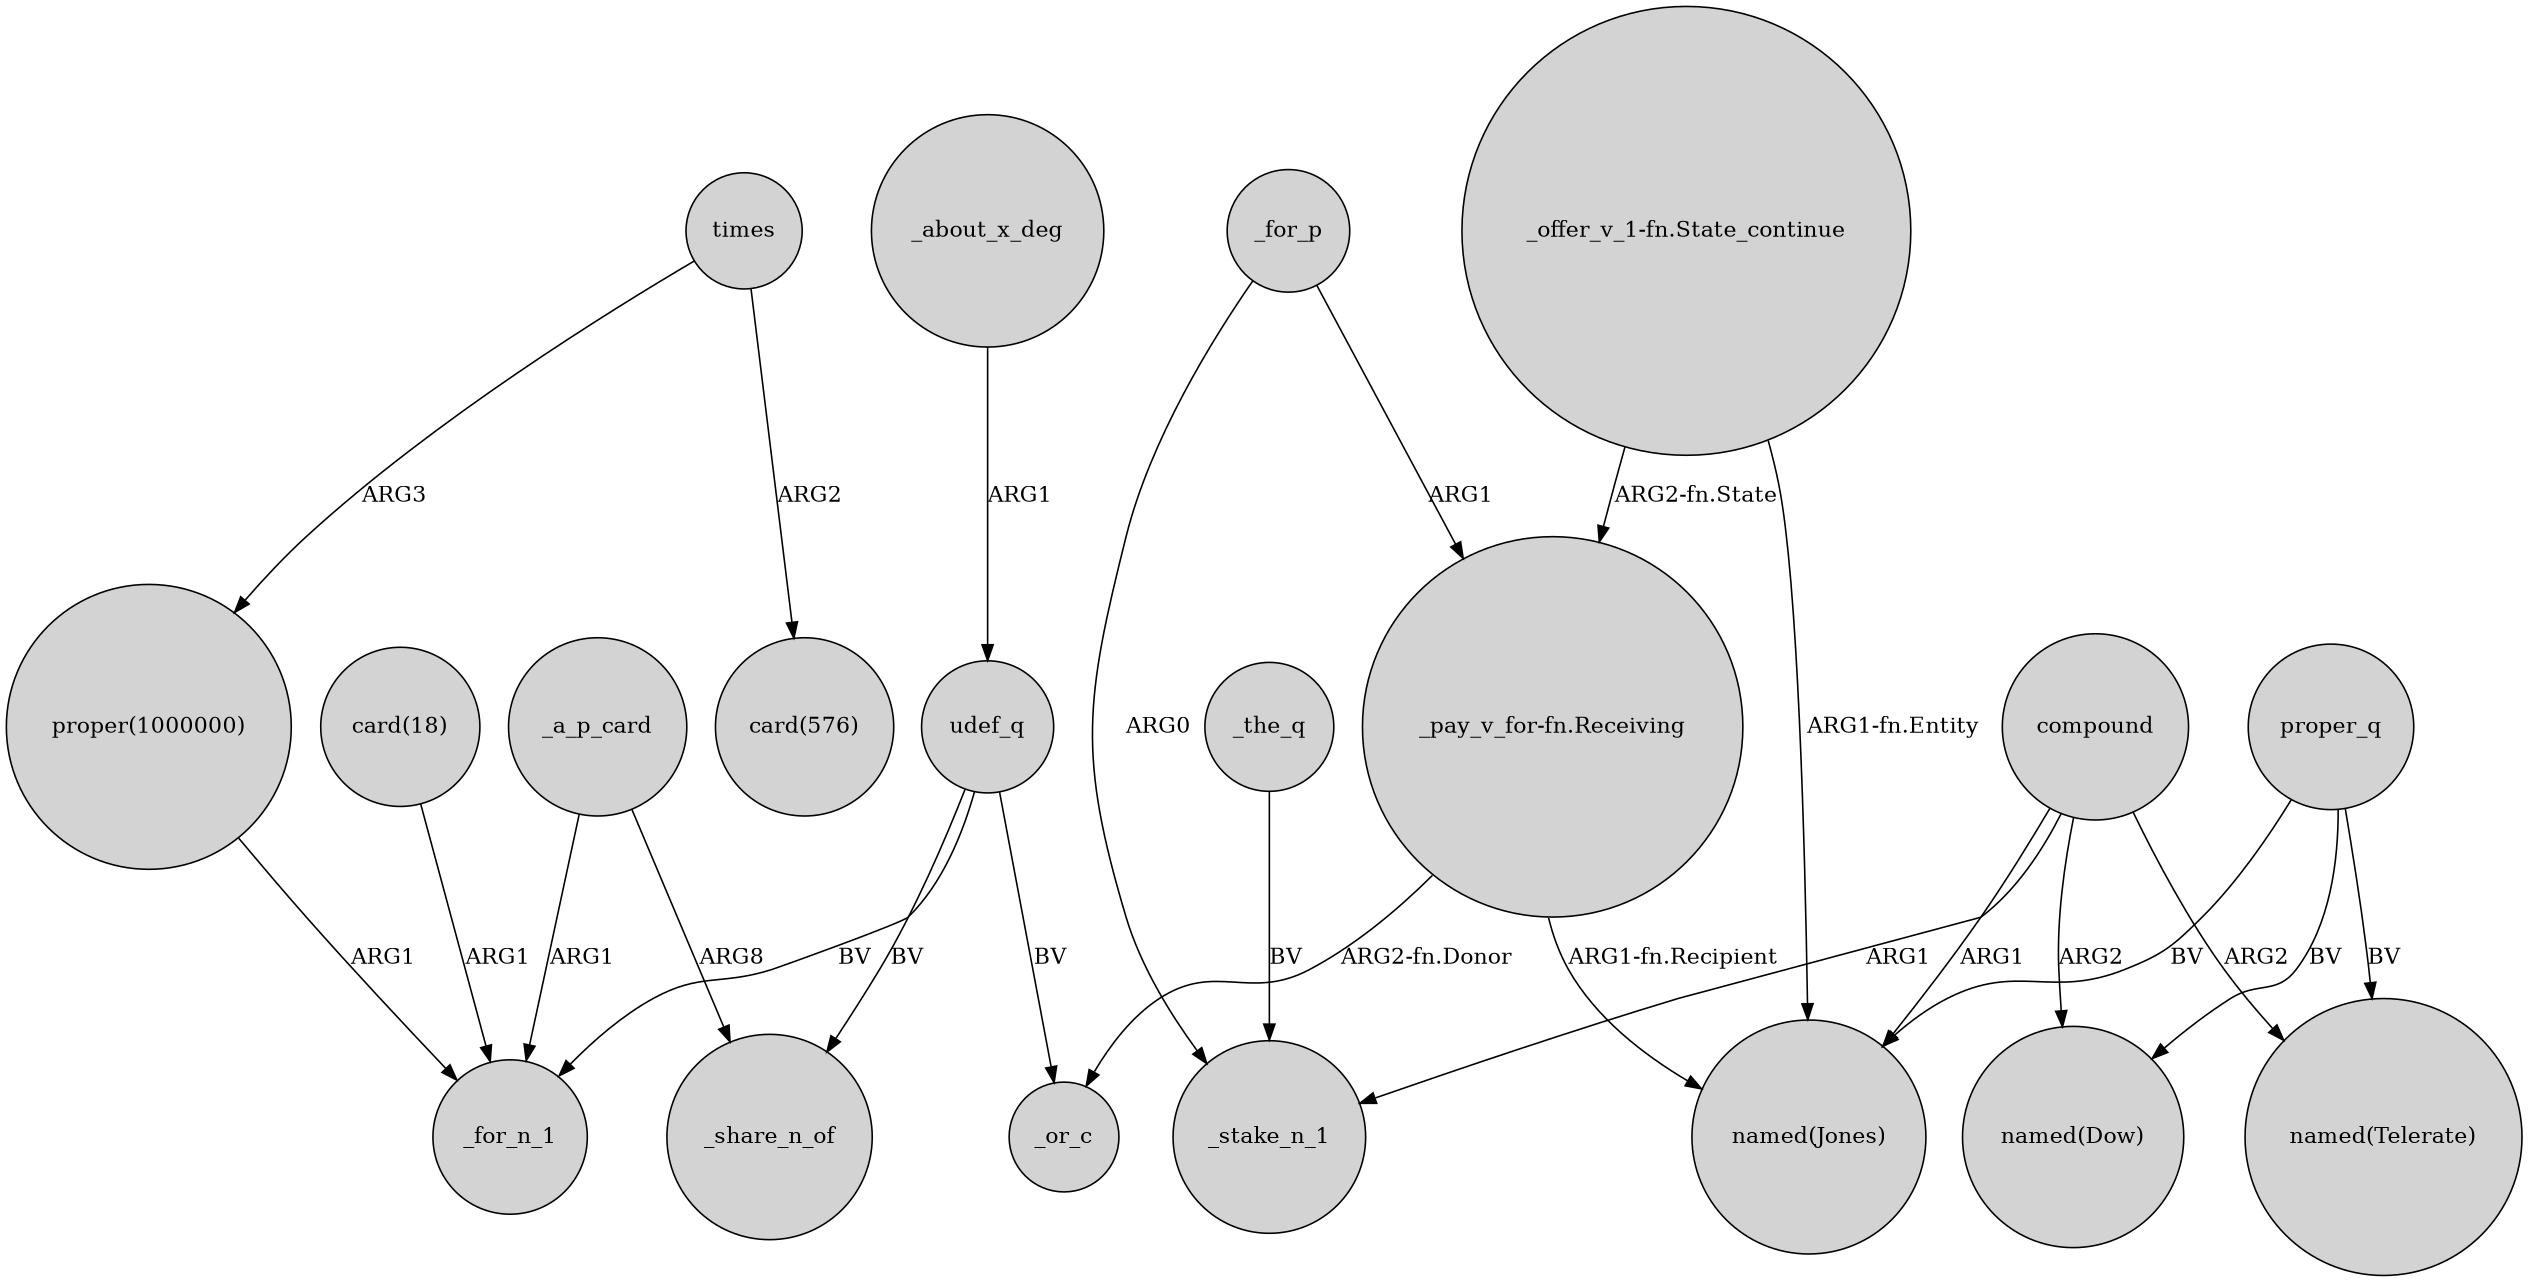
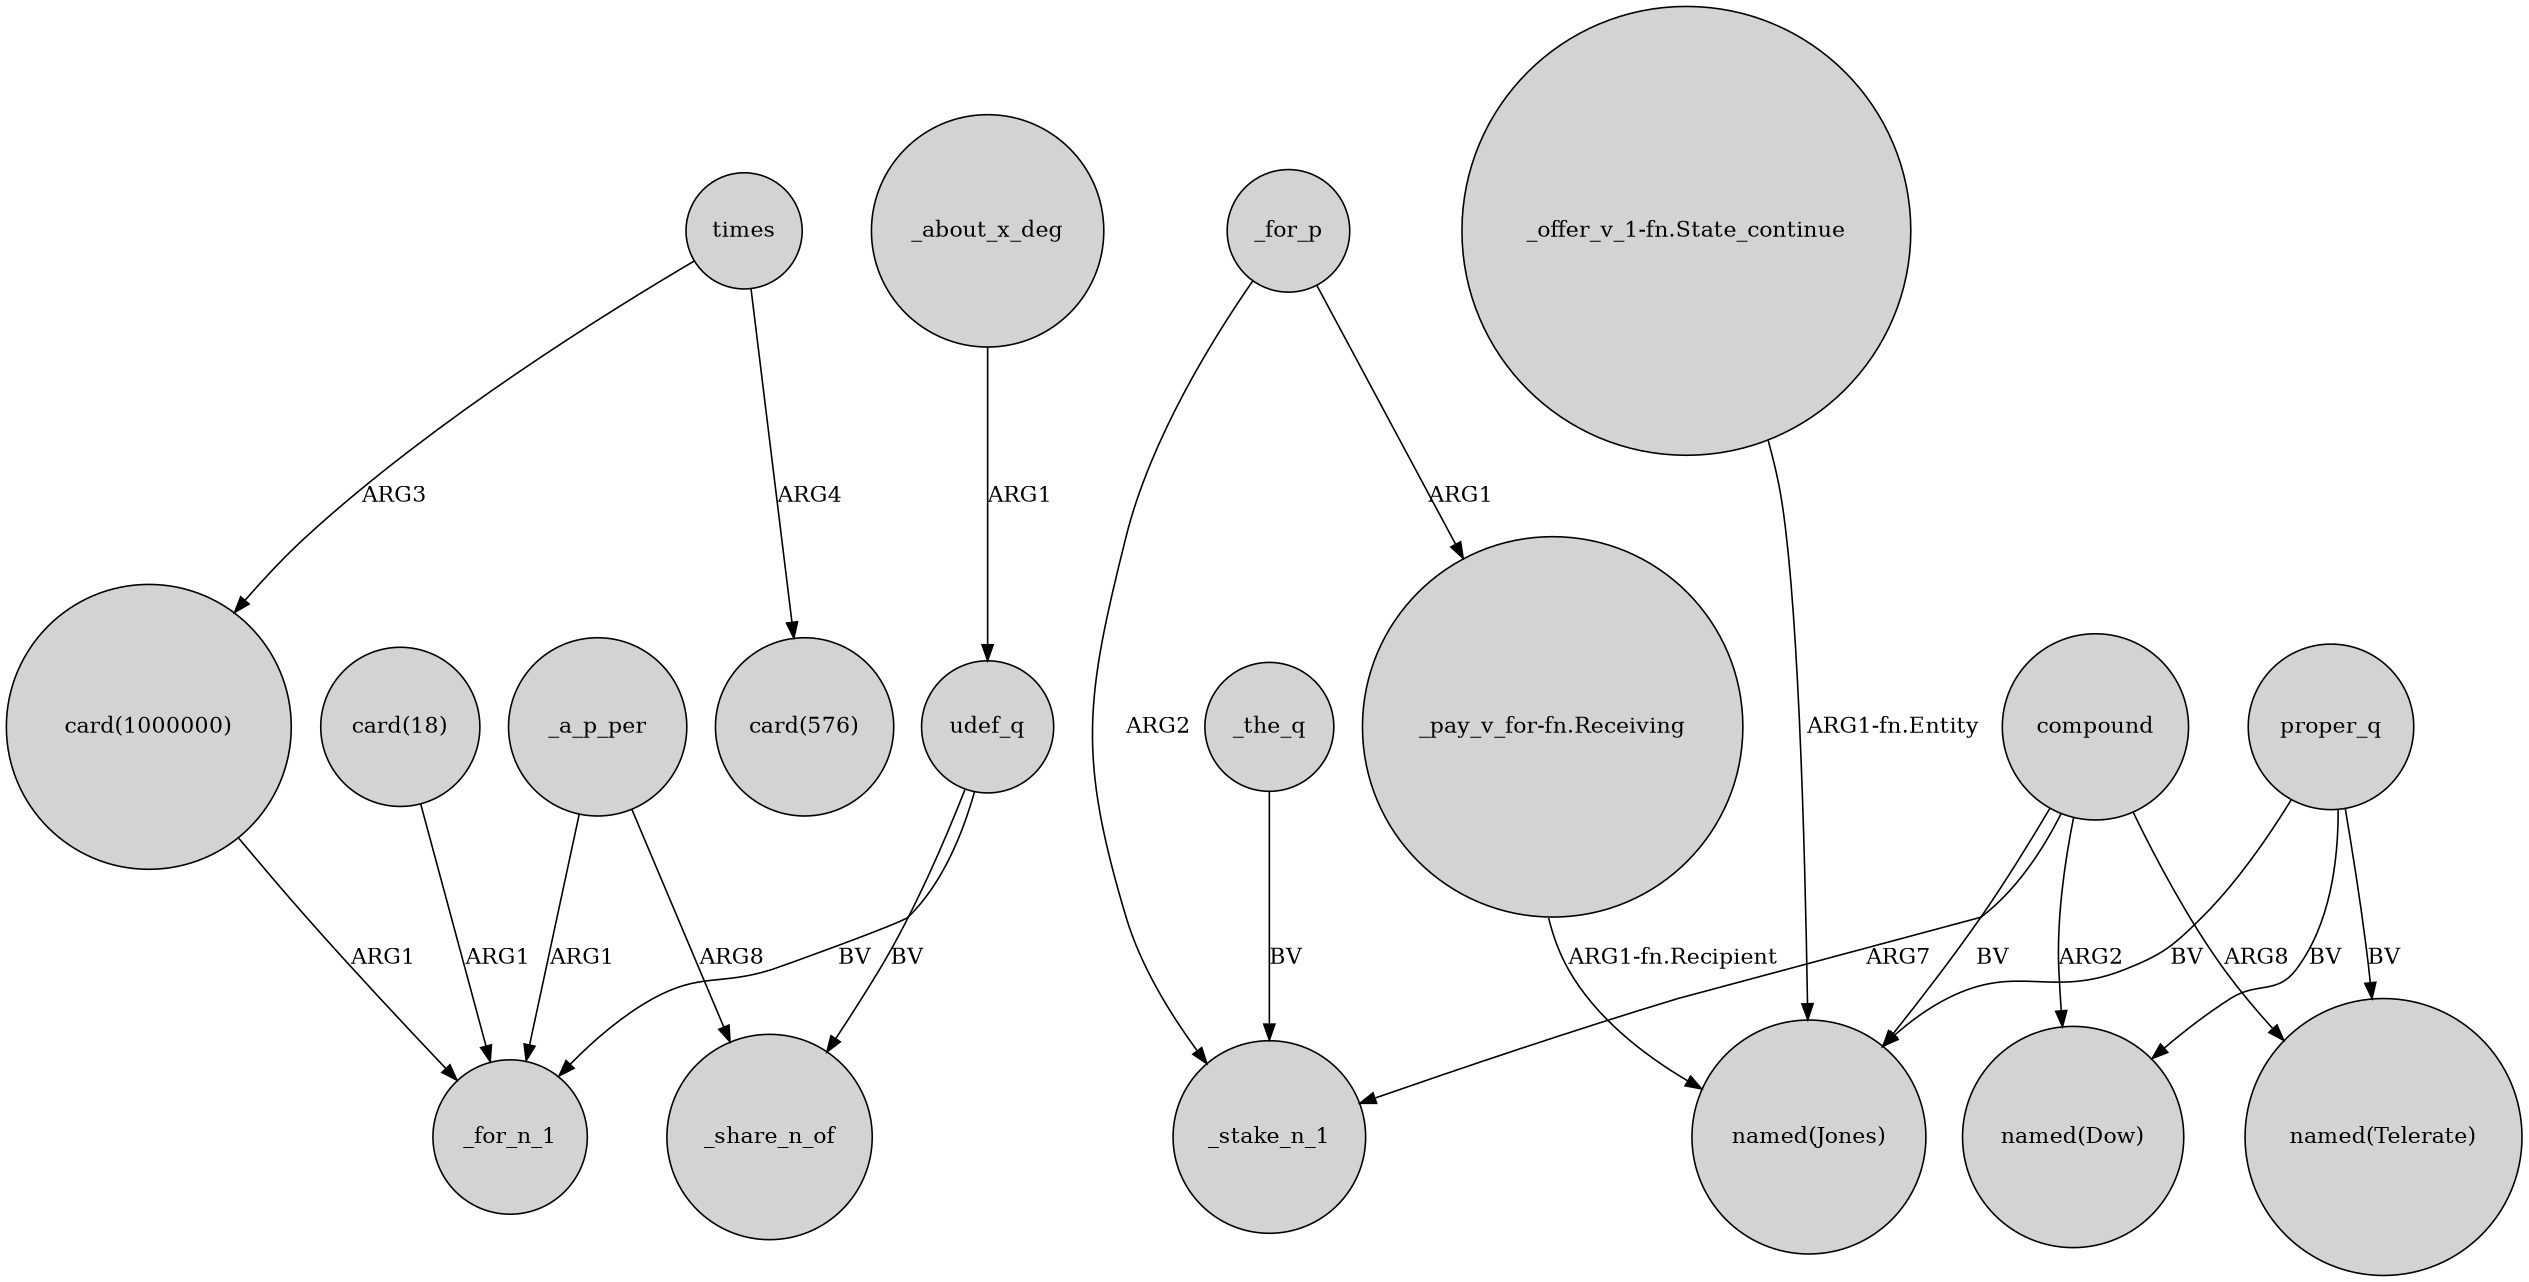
edge "_offer_v_1-fn.State_continue" -> "_pay_v_for-fn.Receiving": removed, label "ARG2-fn.State"
edge "times" -> "card(576)": label "ARG2" -> "ARG4"
node "proper(1000000)": label "proper(1000000)" -> "card(1000000)"
node "_a_p_card": label "_a_p_card" -> "_a_p_per"
edge "_for_p" -> "_stake_n_1": label "ARG0" -> "ARG2"
edge "compound" -> "_stake_n_1": label "ARG1" -> "ARG7"
edge "compound" -> "named(Jones)": label "ARG1" -> "BV"
edge "compound" -> "named(Telerate)": label "ARG2" -> "ARG8"
node "_or_c": removed
